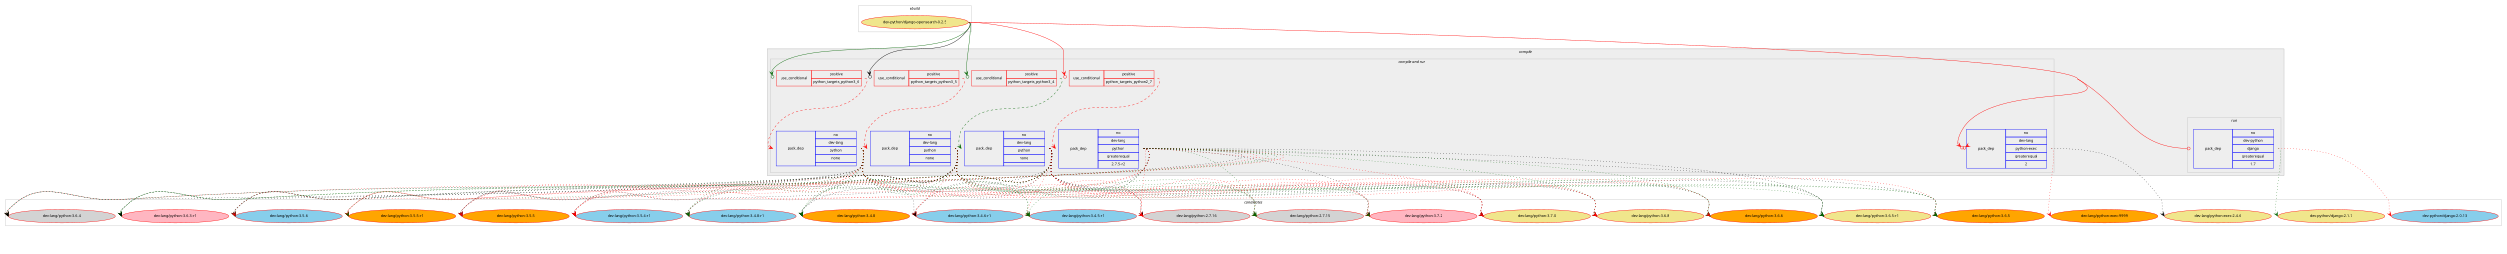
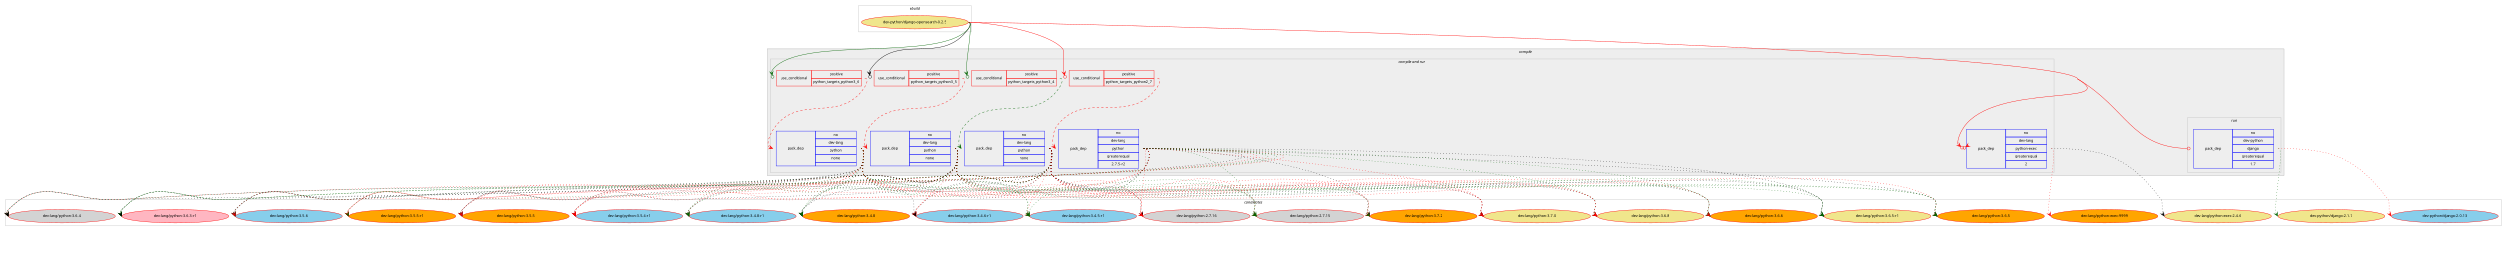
node "dev-lang/python-3.7.2": fillcolor lightpink -> orange
